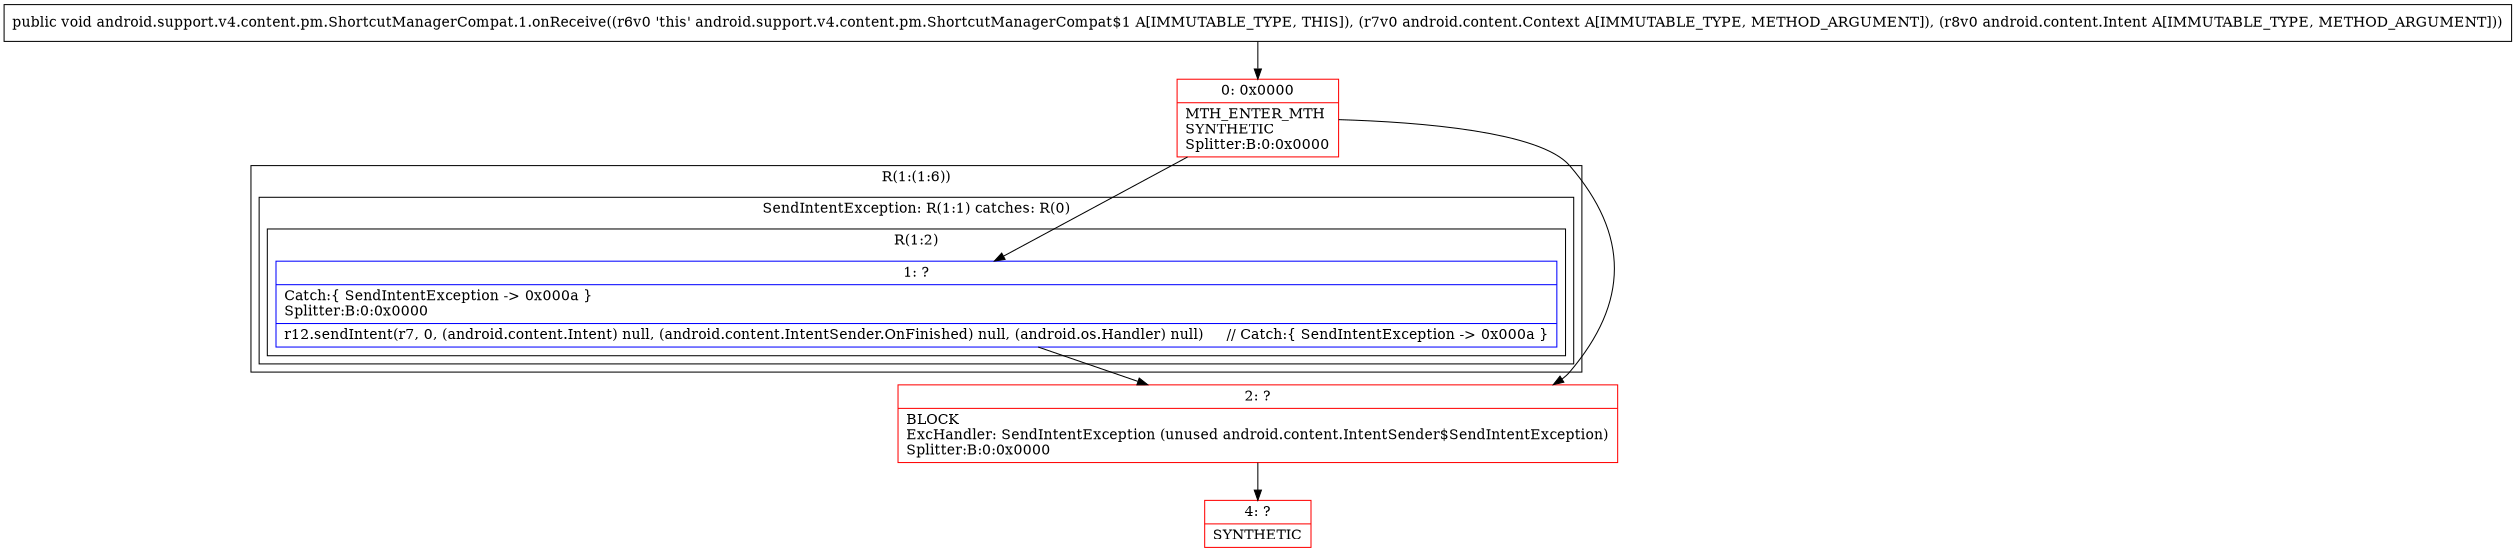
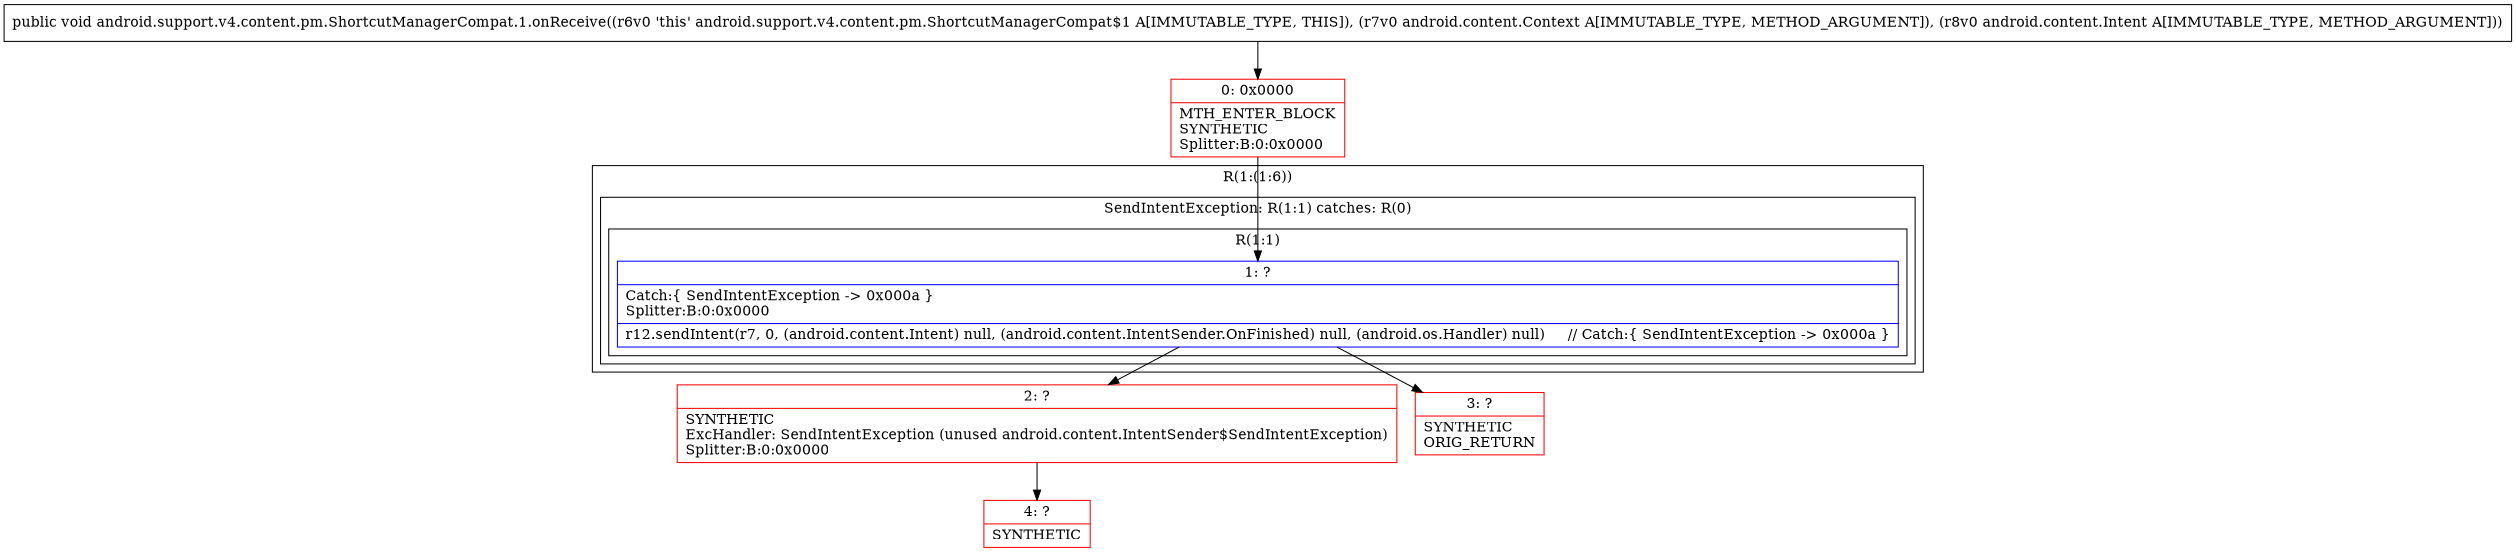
node "0: 0x0000": text "MTH_ENTER_MTH" -> "MTH_ENTER_BLOCK"
edge "0: 0x0000" -> "2: ?": removed
cluster "R(1:2)": label "R(1:2)" -> "R(1:1)"
node "2: ?": text "BLOCK" -> "SYNTHETIC"
node "3: ?": added
